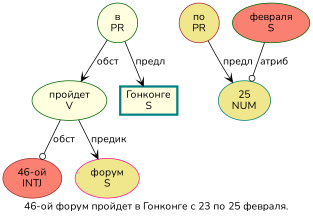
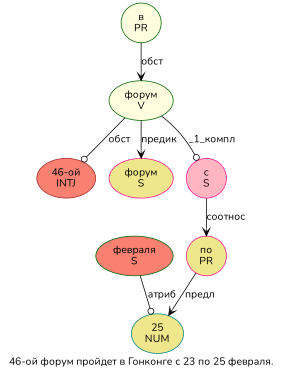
node "по PR": color brown -> deeppink
node "пройдет V": label "пройдет V" -> "форум V"
node "Гонконге S": removed
node "с S": added
